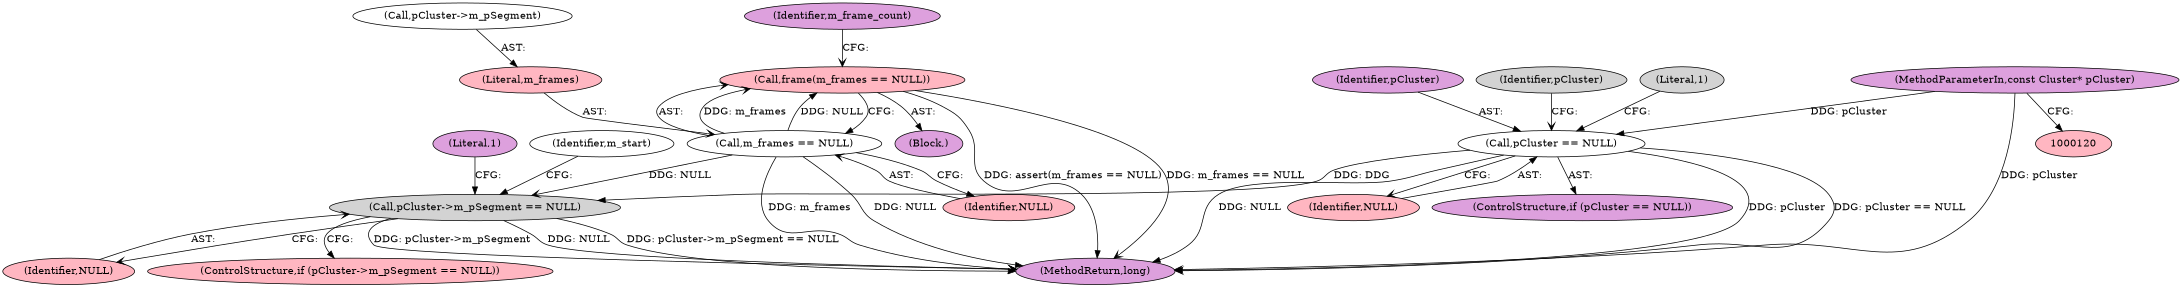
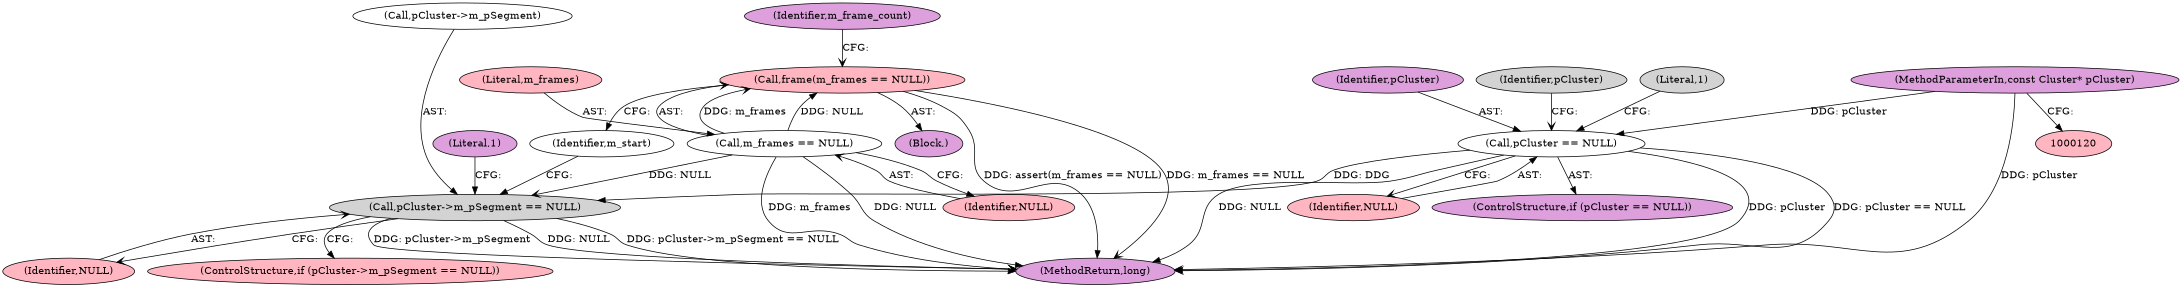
edge "(Call,pCluster->m_pSegment)" -> "(Literal,m_frames)": now "(Call,pCluster->m_pSegment)" -> "(Call,pCluster->m_pSegment == NULL)"
edge "(Call,frame(m_frames == NULL))" -> "(Call,m_frames == NULL)": now "(Call,frame(m_frames == NULL))" -> "(Identifier,m_start)"
edge "(Literal,m_frames)" -> "(Call,m_frames == NULL)": arrowhead vee -> normal
